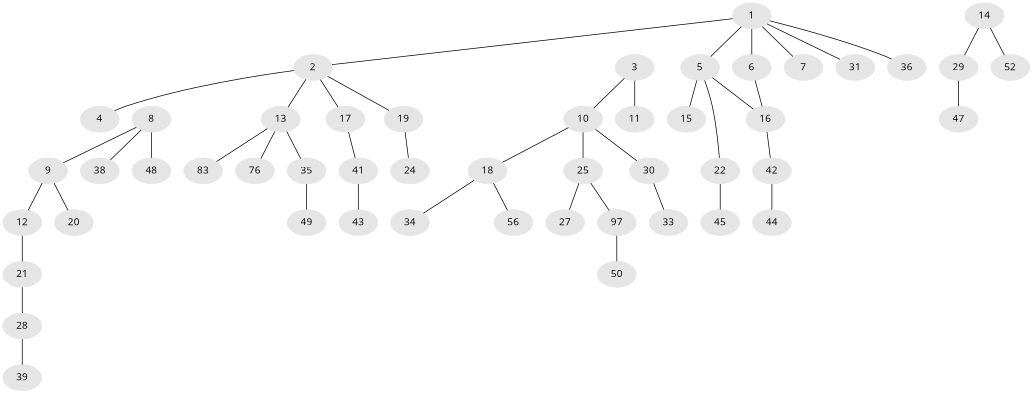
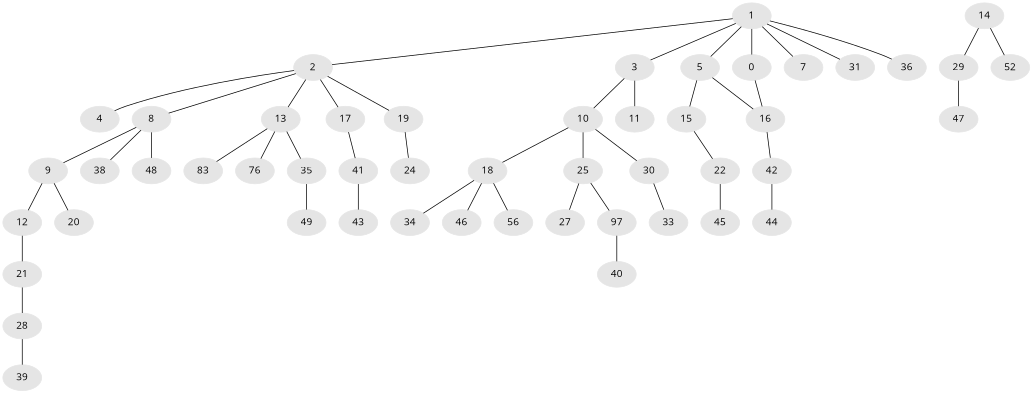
edge "1" -- "3": added
node "6": label "6" -> "0"
edge "2" -- "8": added
edge "5" -- "22": now "15" -- "22"
node "46": added
node "50": label "50" -> "40"
